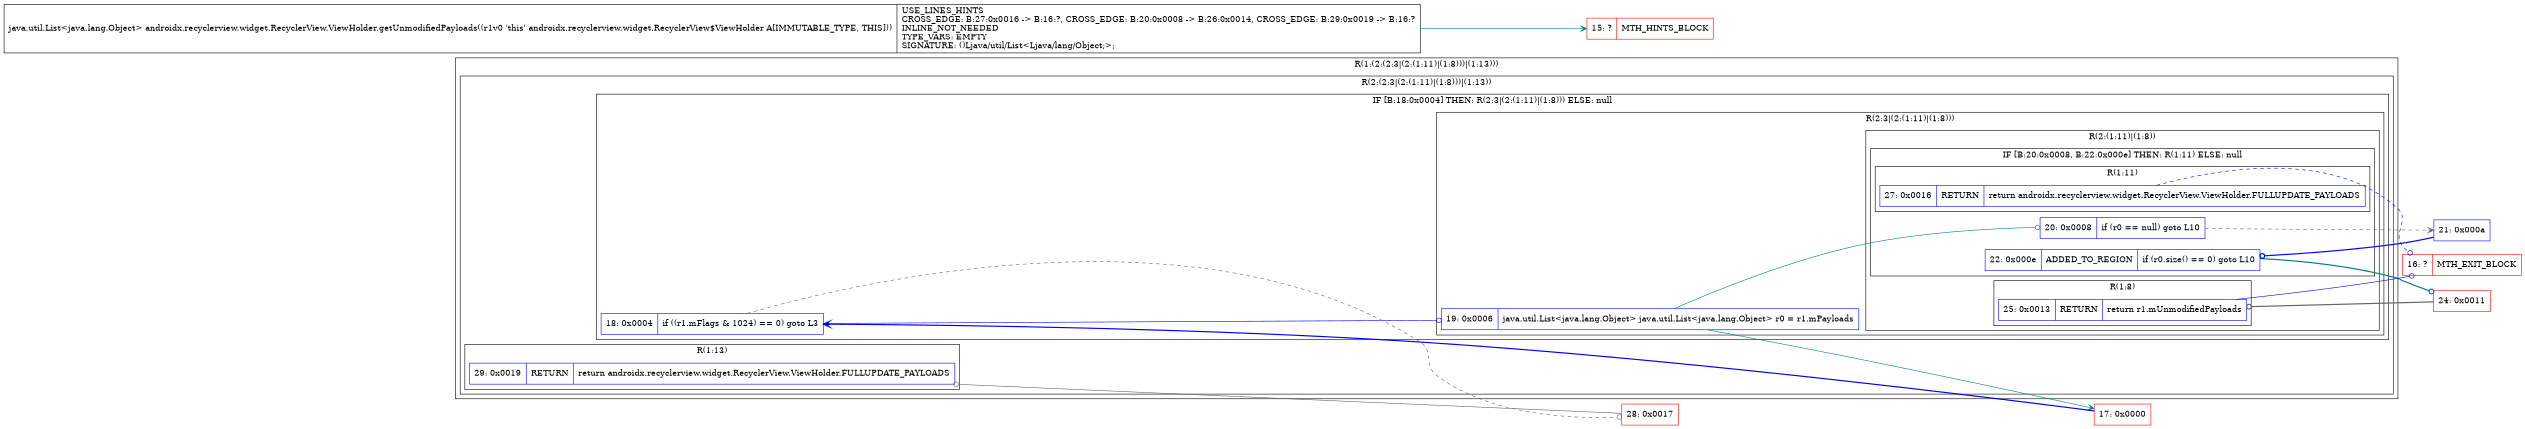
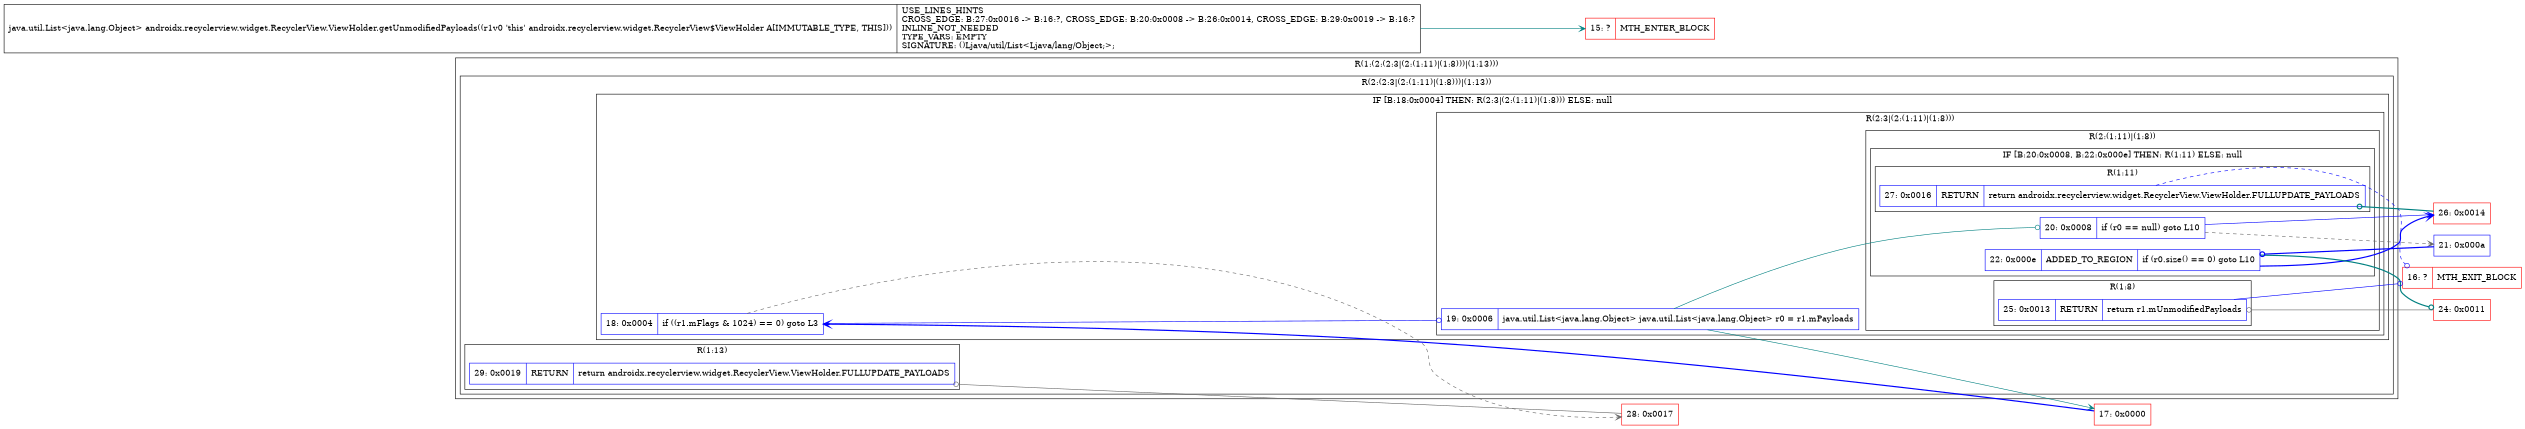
node "15: ?": text "MTH_HINTS_BLOCK" -> "MTH_ENTER_BLOCK"
node "26: 0x0014": added
edge "18: 0x0004" -> "28: 0x0017": arrowhead odot -> vee
edge "24: 0x0011" -> "25: 0x0013": style bold -> solid
